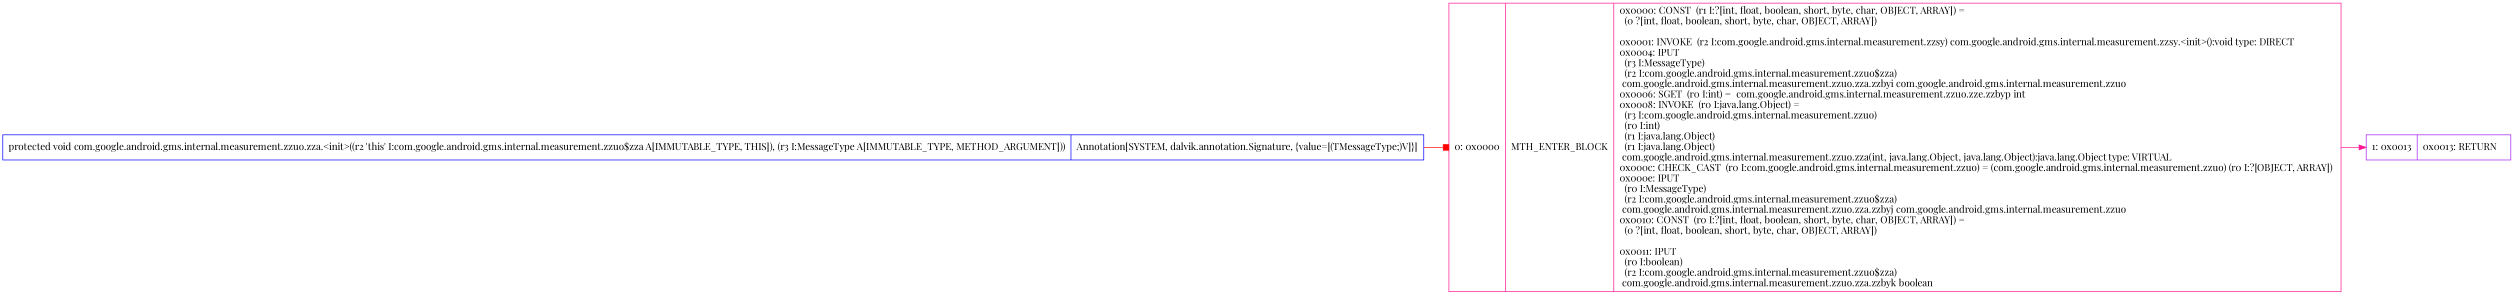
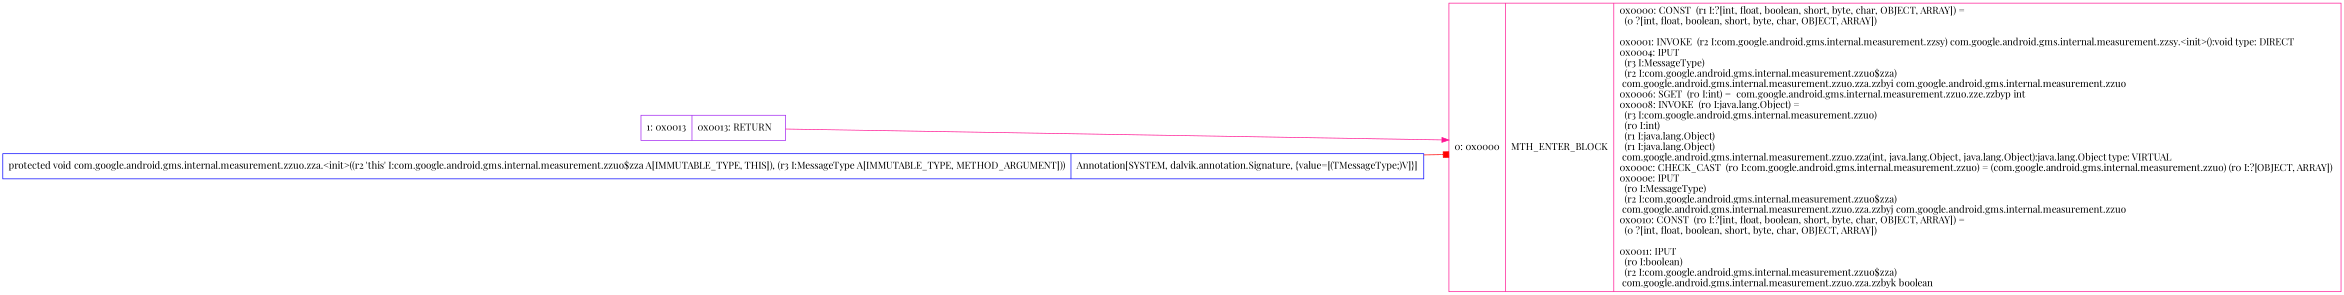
edge "0: 0x0000" -> "1: 0x0013": reversed
